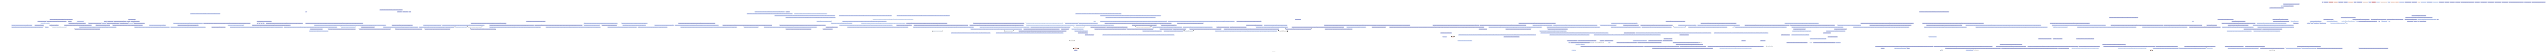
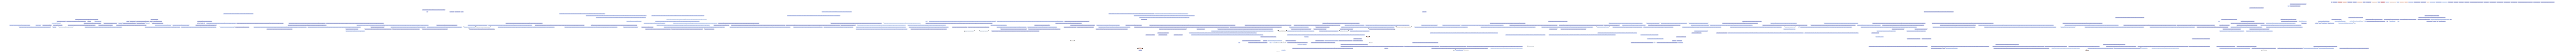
node "_ZNSt12__basic_fileIcED1Ev": added
